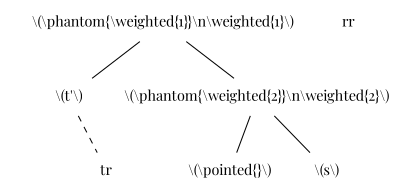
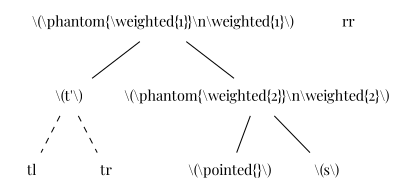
node "tl": added
